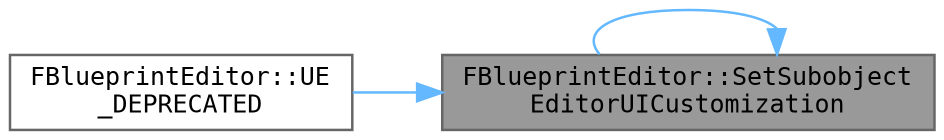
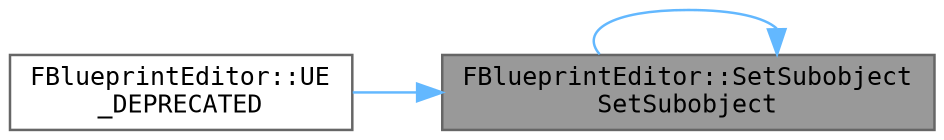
node "FBlueprintEditor::SetSubobject EditorUICustomization": label "FBlueprintEditor::SetSubobject EditorUICustomization" -> "FBlueprintEditor::SetSubobject SetSubobject"
